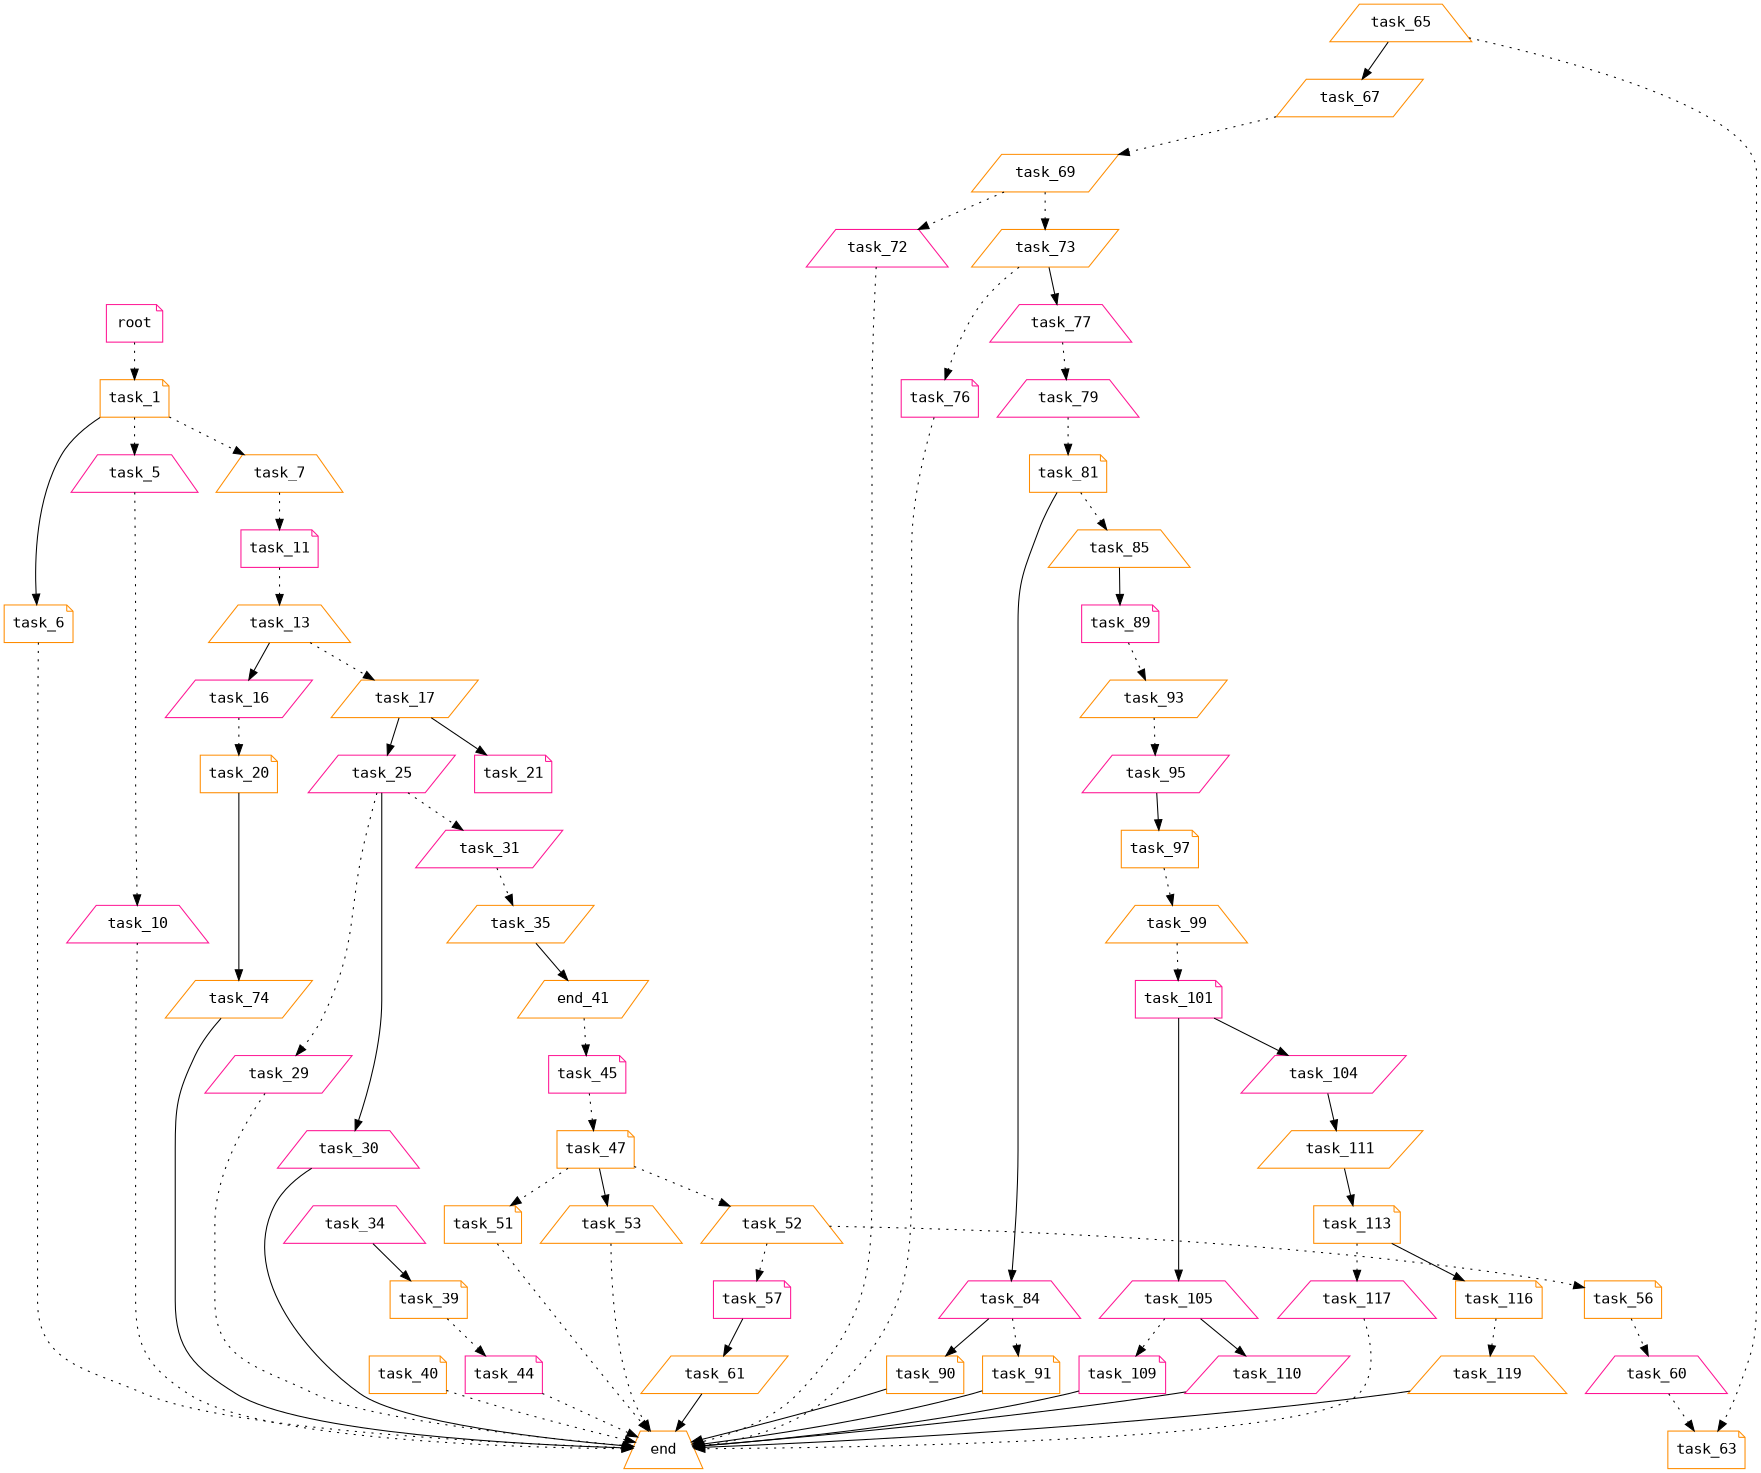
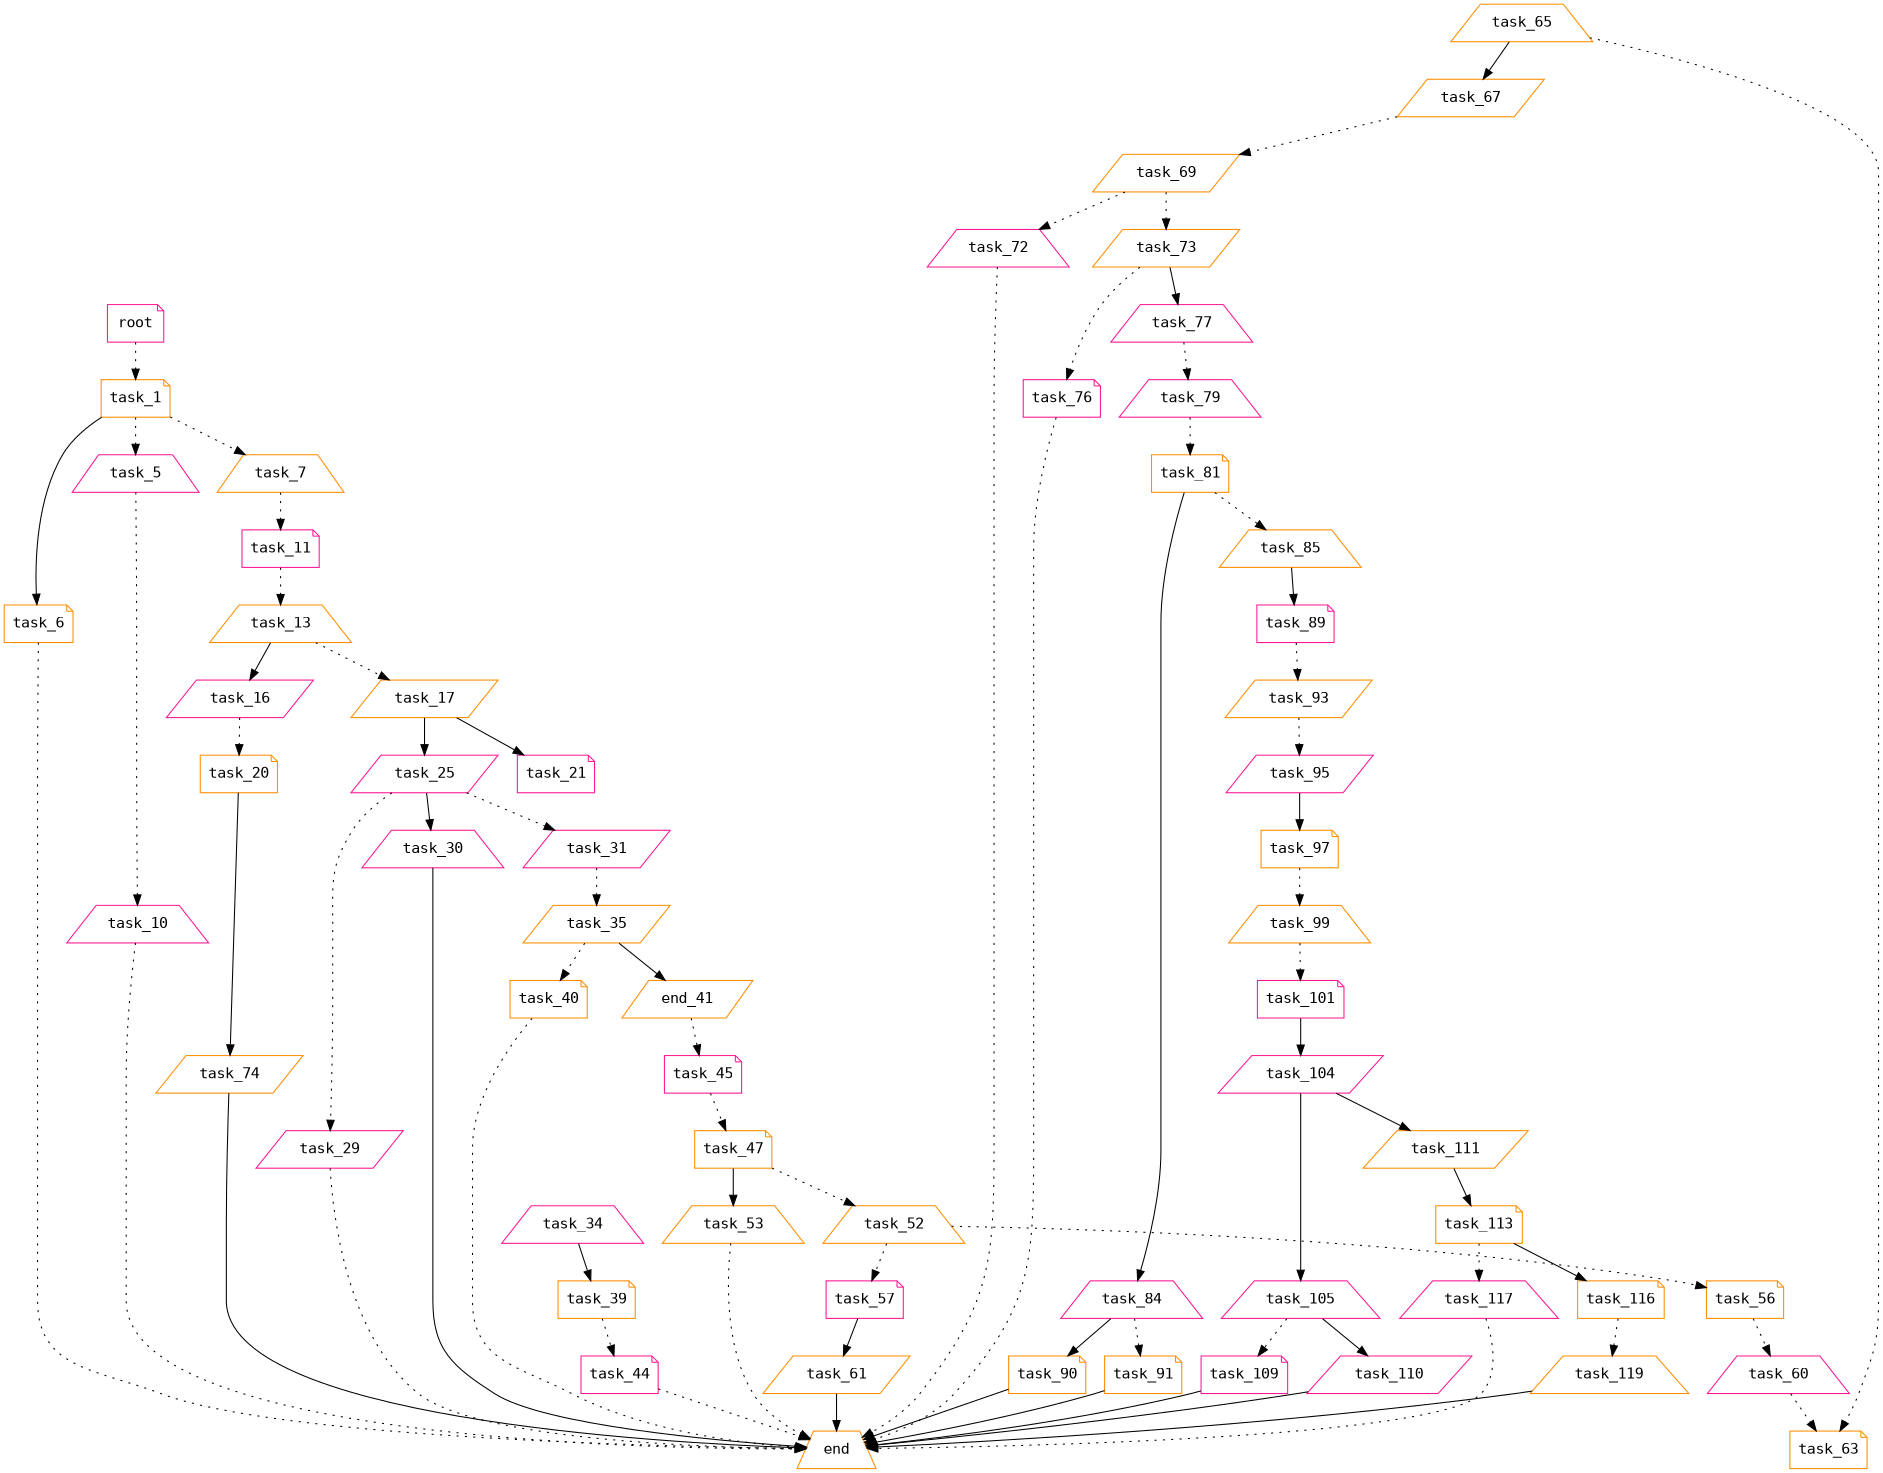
edge "task_35" -> "task_40": added
edge "task_101" -> "task_105": now "task_104" -> "task_105"
node "task_51": removed
